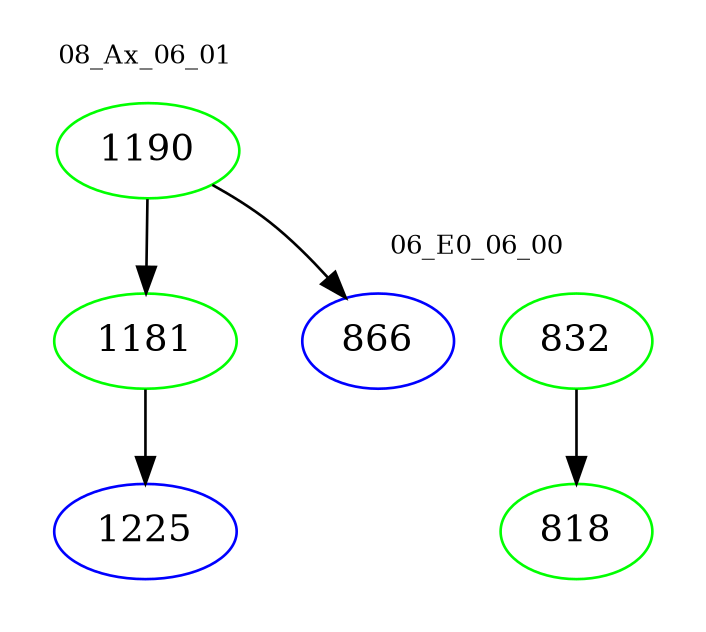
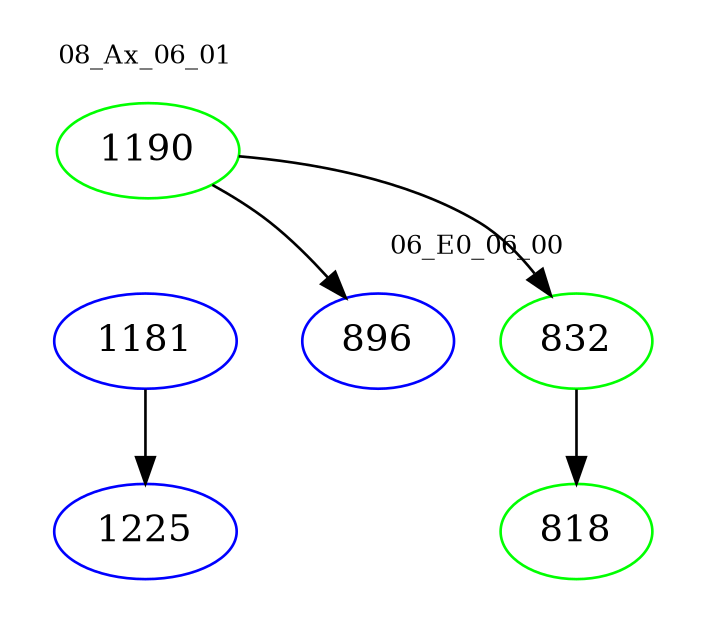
edge "1190" -> "1181": now "1190" -> "832"
node "1181": color green -> blue
node "866": label "866" -> "896"
